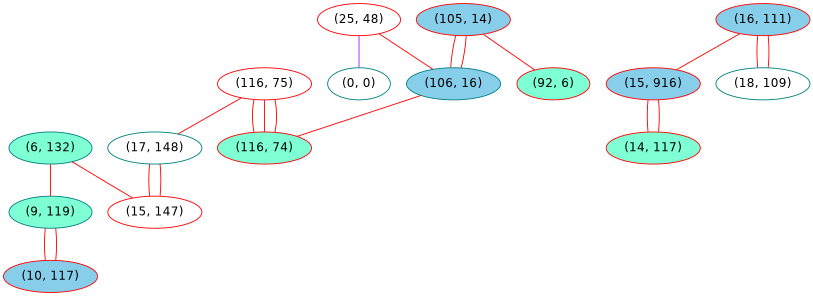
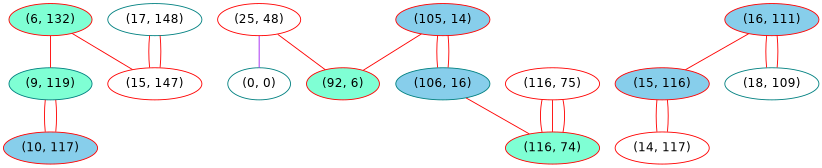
edge "(25, 48)" -- "(106, 16)": now "(25, 48)" -- "(92, 6)"
node "(15, 916)": label "(15, 916)" -> "(15, 116)"
edge "(116, 75)" -- "(17, 148)": removed
node "(6, 132)": color teal -> red
node "(14, 117)": fillcolor aquamarine -> white
